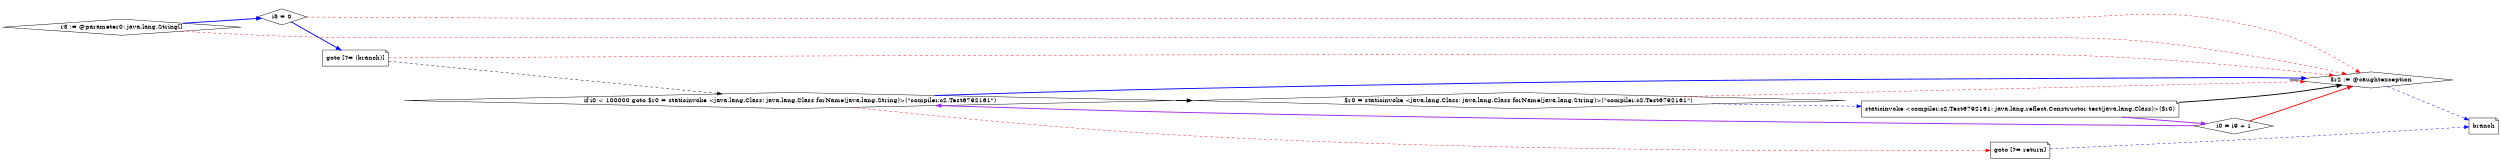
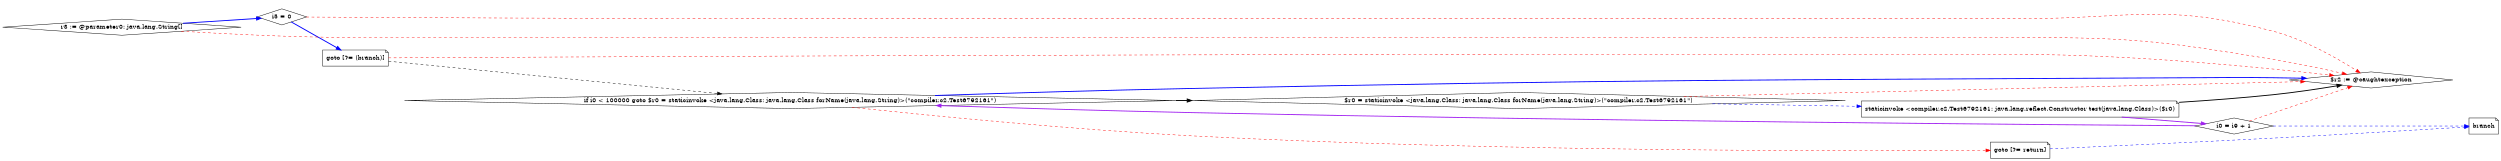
edge "$r2 := @caughtexception" -> "branch": now "i0 = i9 + 1" -> "branch"
edge "i0 = i9 + 1" -> "$r2 := @caughtexception": style bold -> dashed
